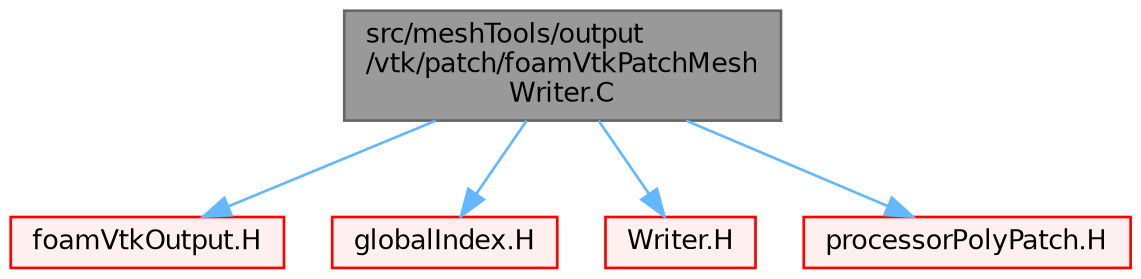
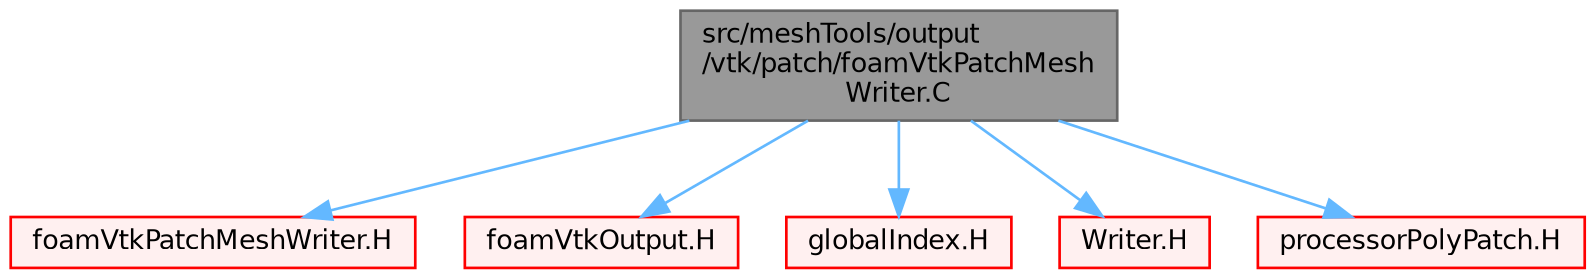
node "foamVtkPatchMeshWriter.H": added
